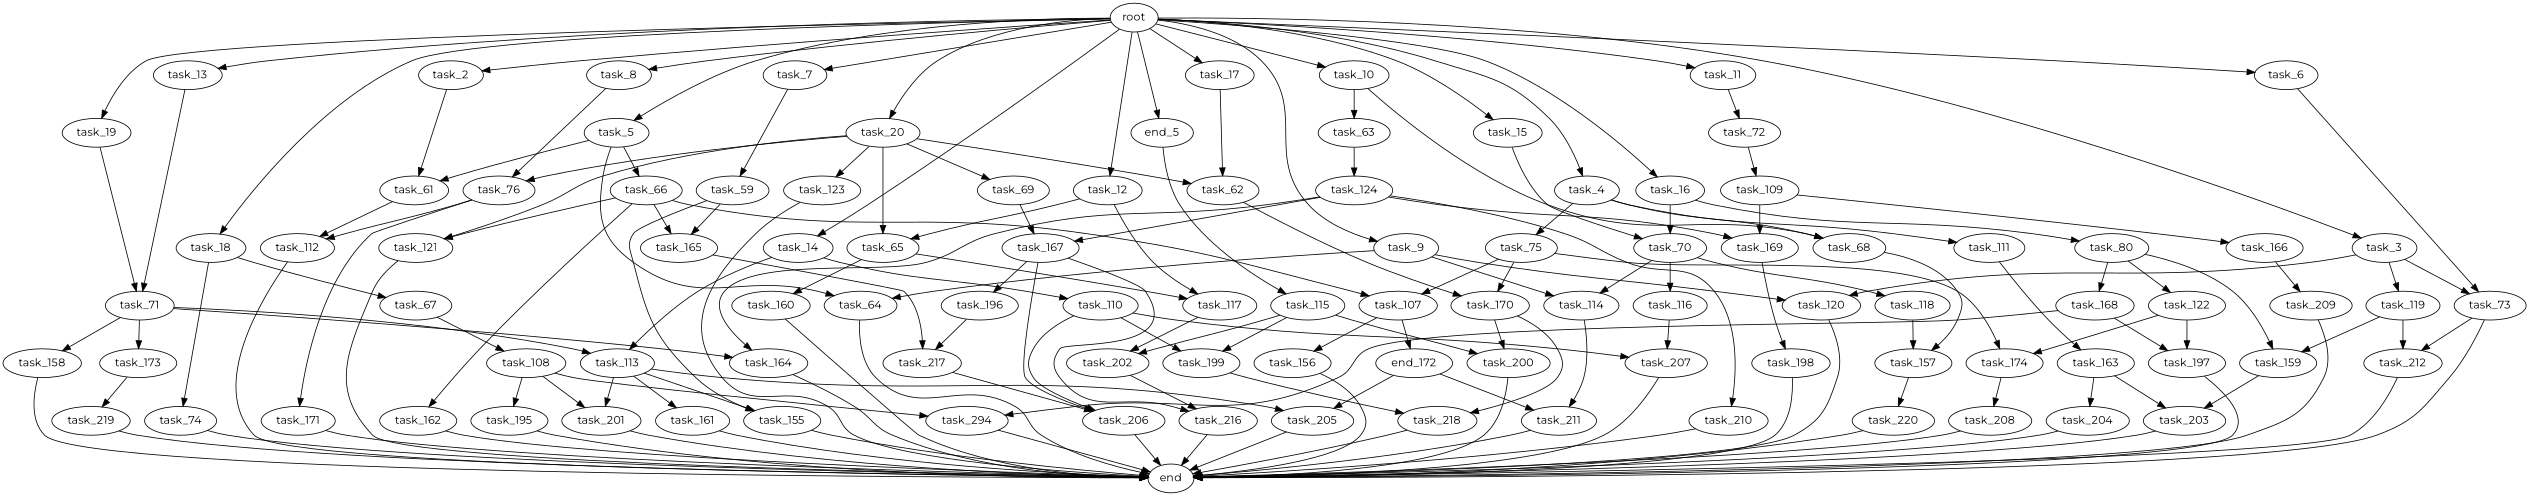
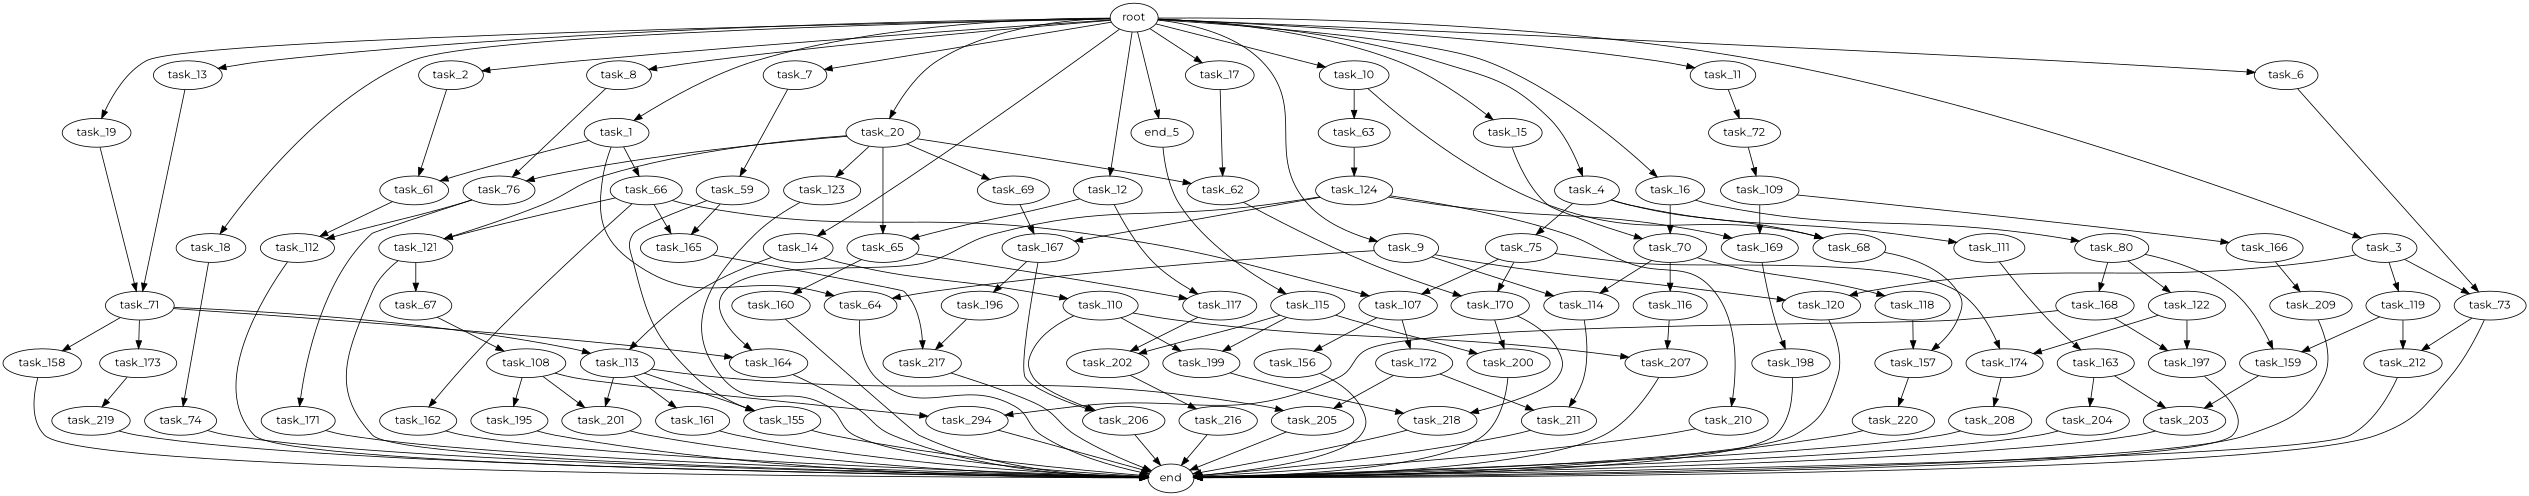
node "task_5": label "task_5" -> "task_1"
edge "task_18" -> "task_67": now "task_121" -> "task_67"
edge "task_167" -> "task_216": removed
node "end_172": label "end_172" -> "task_172"
edge "task_217" -> "task_206": now "task_217" -> "end"
